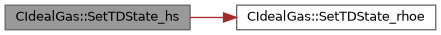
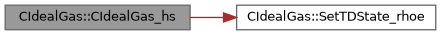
node "CIdealGas::SetTDState_hs": label "CIdealGas::SetTDState_hs" -> "CIdealGas::CIdealGas_hs"
